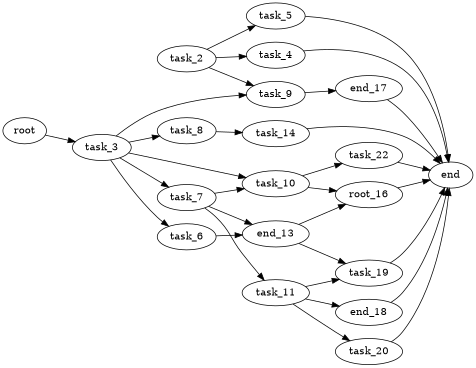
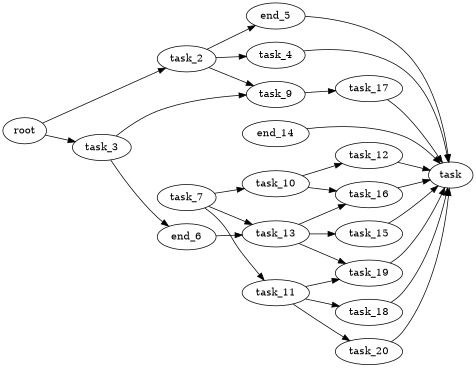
node "task_5": label "task_5" -> "end_5"
node "end_17": label "end_17" -> "task_17"
edge "root" -> "task_2": added
node "task_8": removed
node "task_14": label "task_14" -> "end_14"
node "task_22": label "task_22" -> "task_12"
edge "task_3" -> "task_10": removed
edge "task_3" -> "task_7": removed
node "end": label "end" -> "task"
node "root_16": label "root_16" -> "task_16"
node "end_13": label "end_13" -> "task_13"
node "task_15": added
node "task_6": label "task_6" -> "end_6"
node "end_18": label "end_18" -> "task_18"
